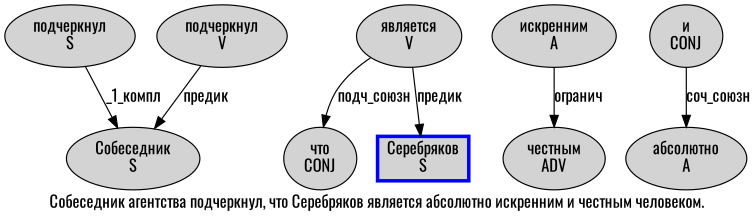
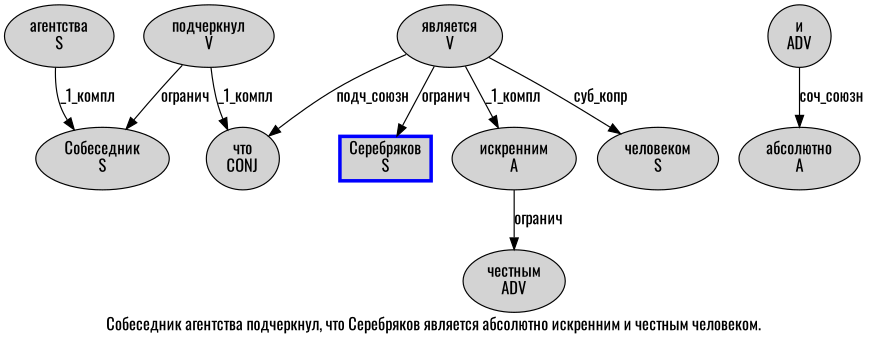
node "подчеркнул S": label "подчеркнул S" -> "агентства S"
node "и CONJ": label "и CONJ" -> "и ADV"
edge "является V" -> "искренним A": added, label "_1_компл"
edge "подчеркнул V" -> "что CONJ": added, label "_1_компл"
edge "подчеркнул V" -> "Собеседник S": label "предик" -> "огранич"
edge "является V" -> "Серебряков S": label "предик" -> "огранич"
node "человеком S": added
